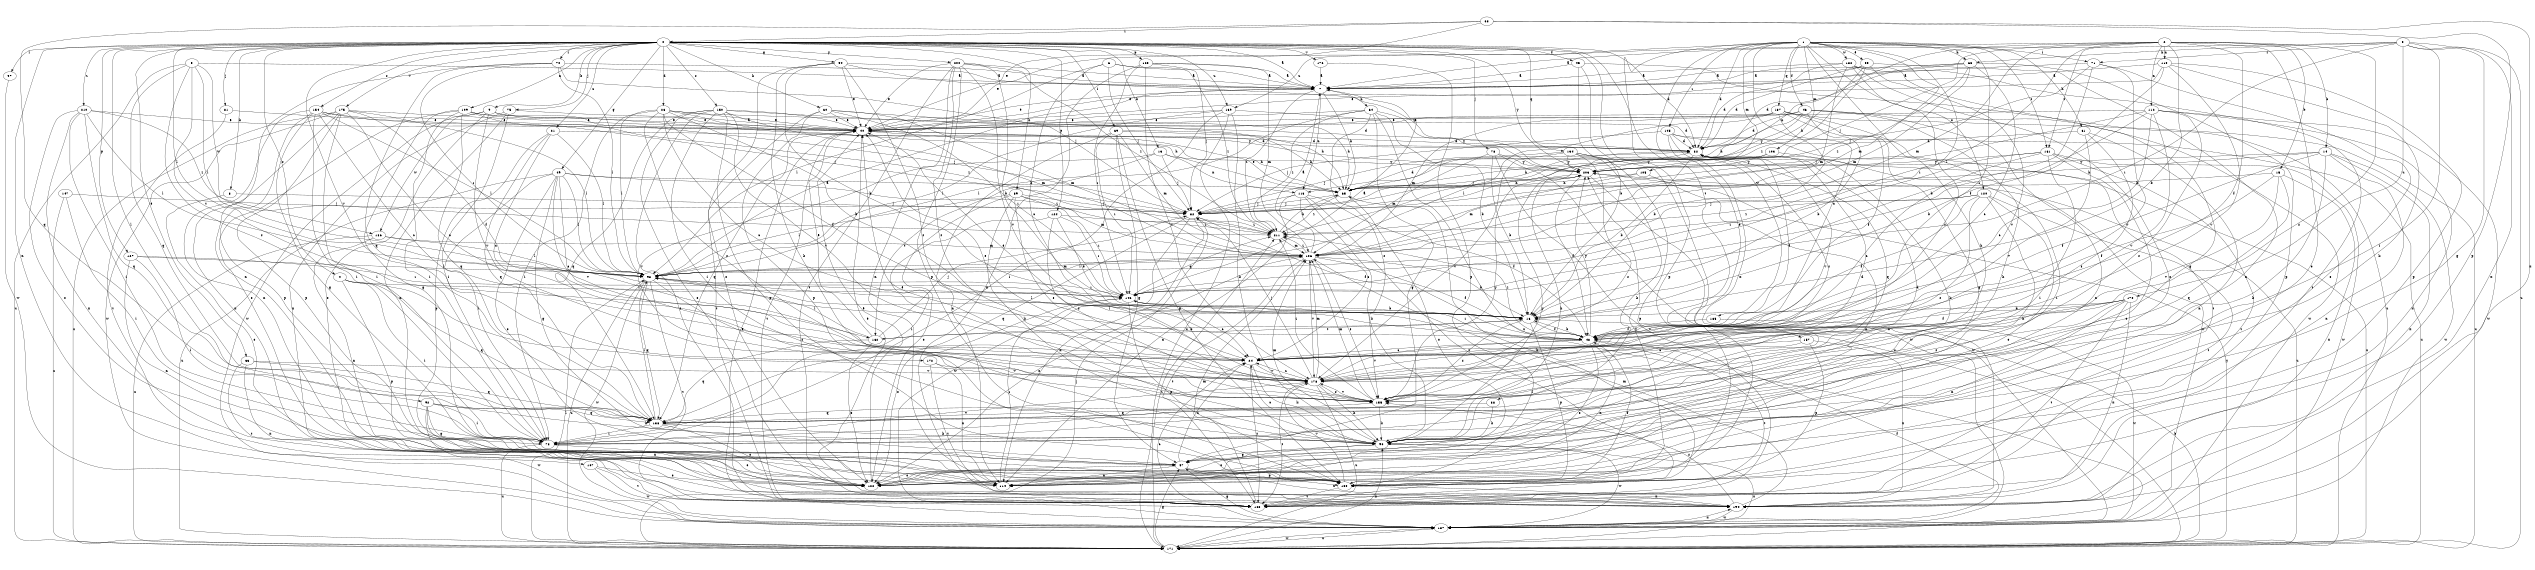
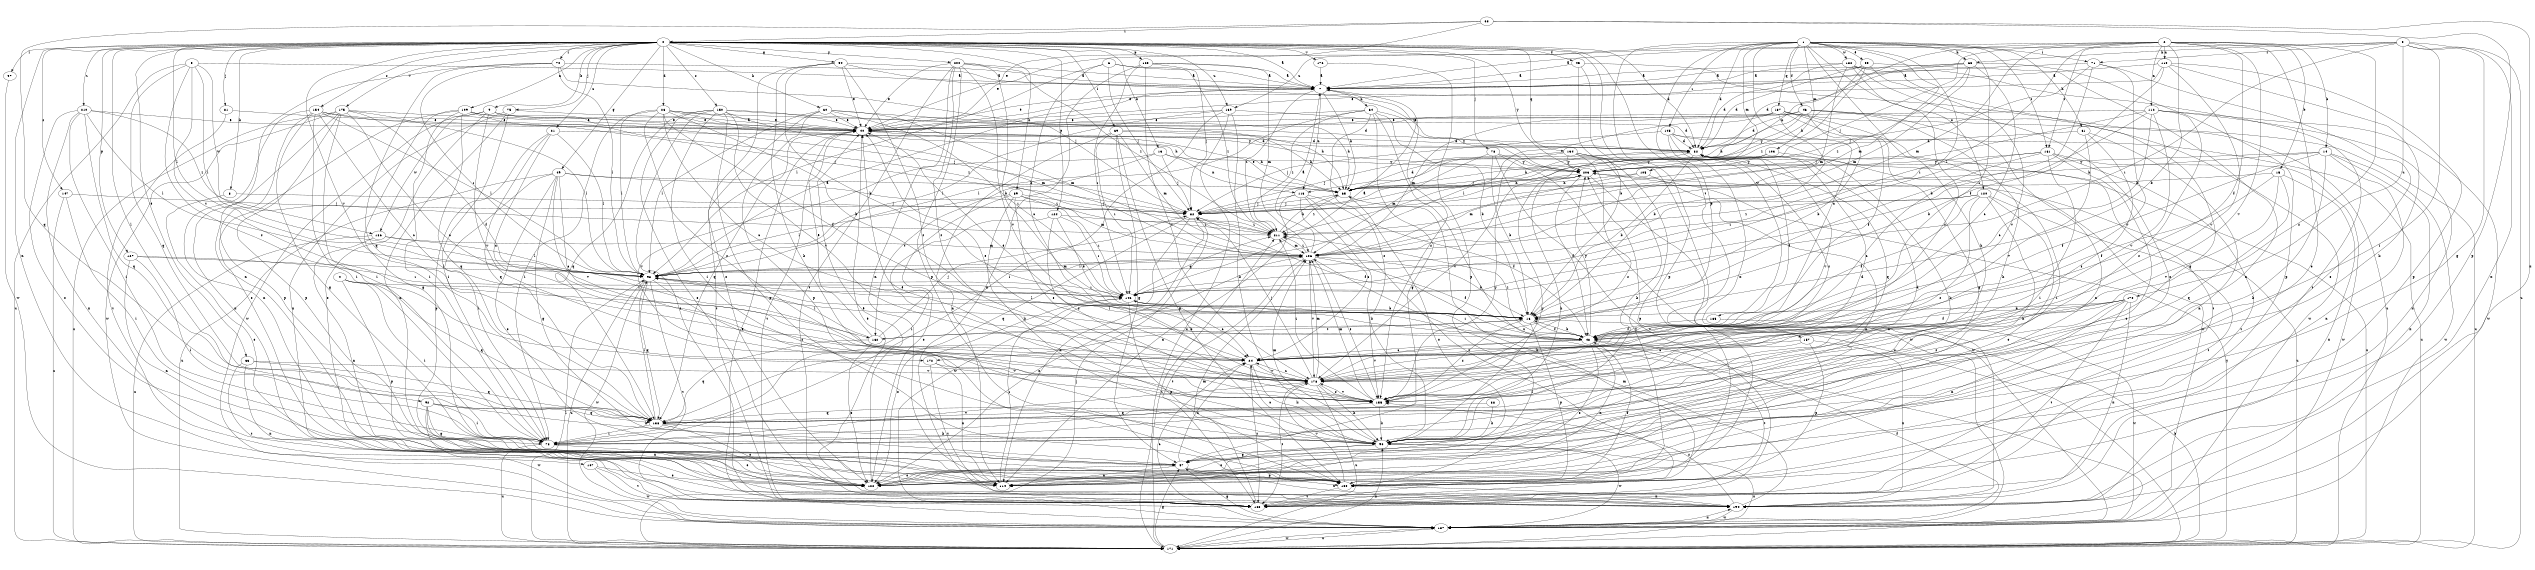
edge "0" -> "4": now "0" -> "147"
edge "7" -> "155": added, label "s"
edge "49" -> "98": now "60" -> "98"
edge "1" -> "38": now "1" -> "172"
edge "2" -> "178": added, label "v"
